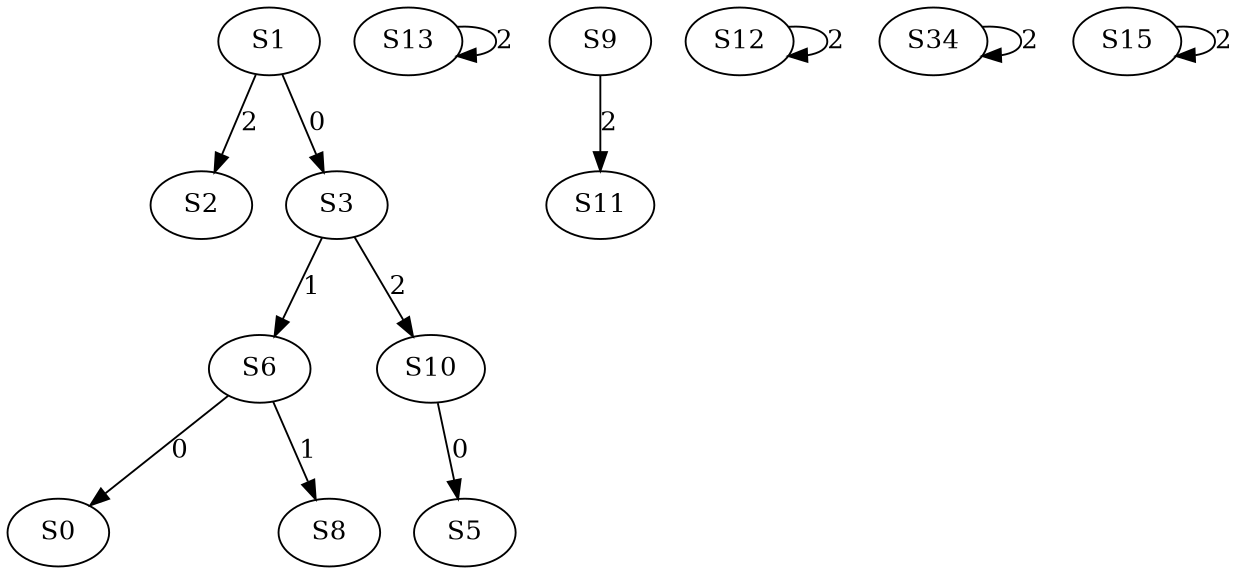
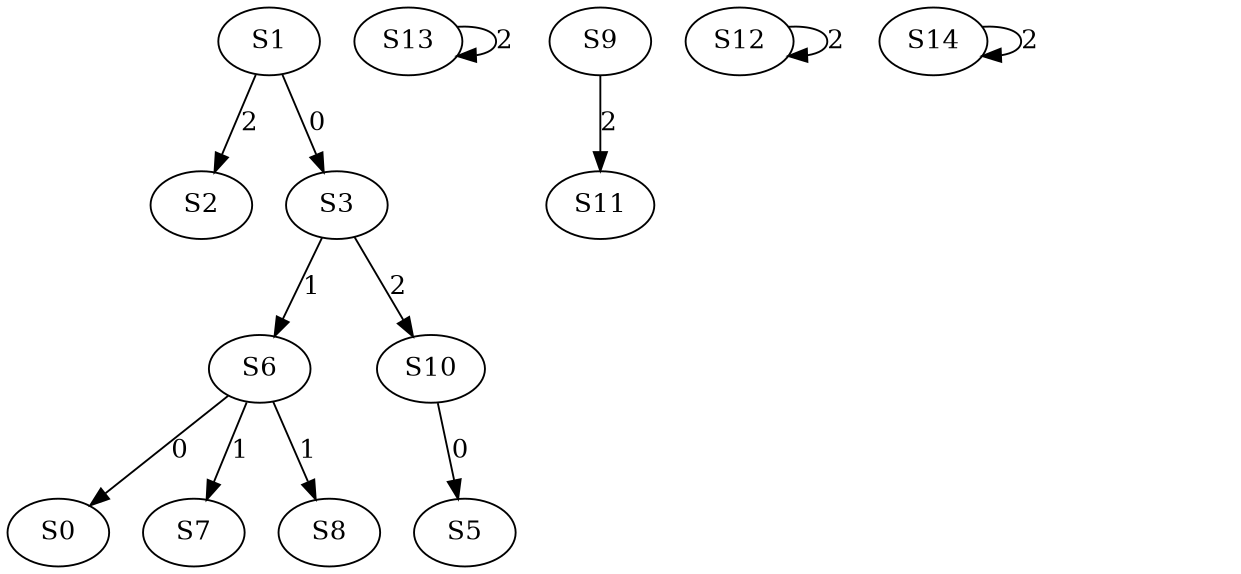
node "S34": label "S34" -> "S14"
node "S15": removed
node "S7": added
